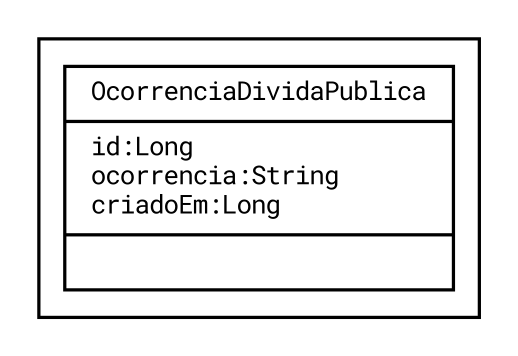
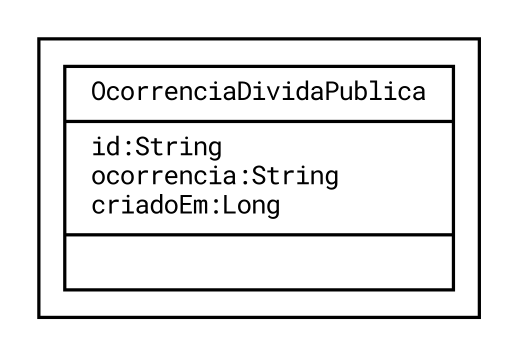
node "OcorrenciaDividaPublica": text "id:Long" -> "id:String"
